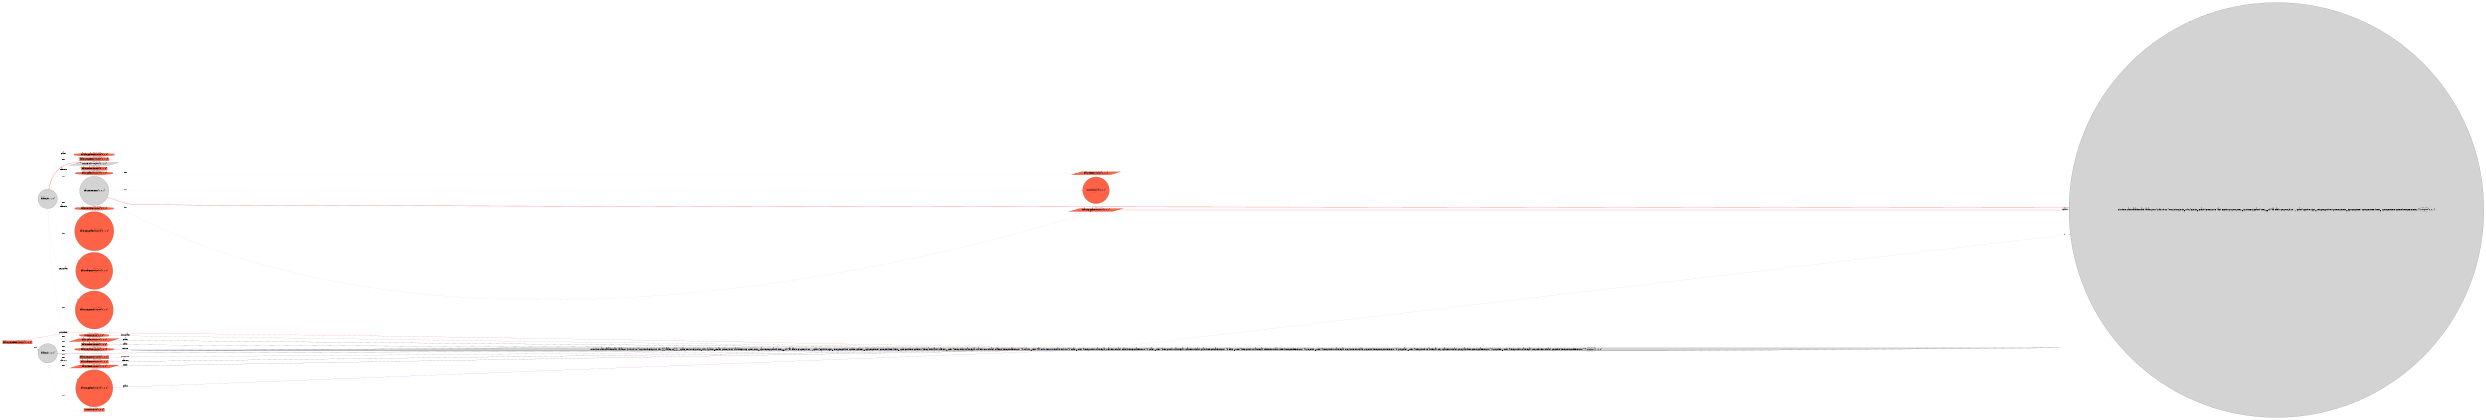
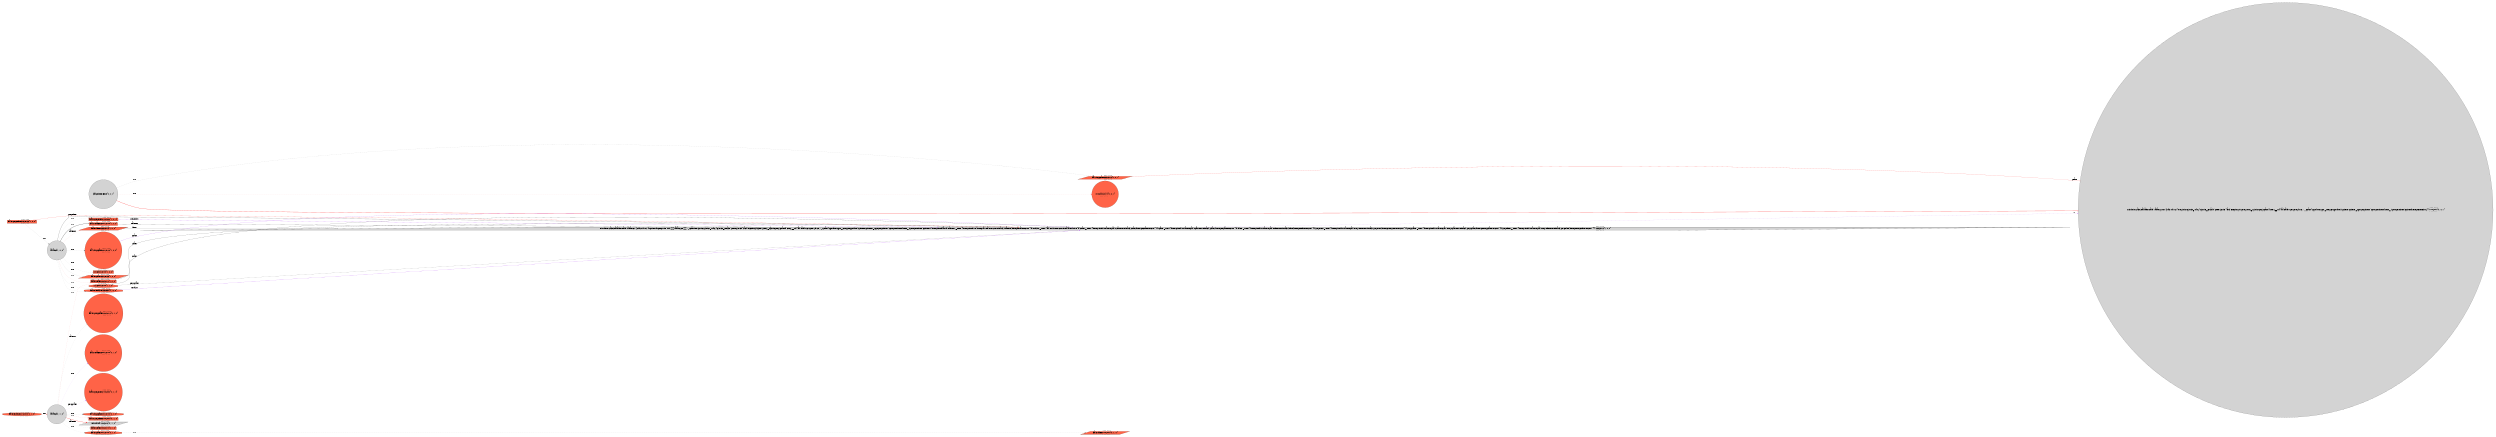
edge "validateCQ['0', '1', '0']" -> "final String cqName@@@2@@@['0', '1', '0']": label "updates" -> "true"
edge "validateCQ['0', '1', '0']" -> "final int resultSize@@@2@@@['0', '1', '0']": reversed
edge "validateCQ['1', '0', '0']" -> "final int totalEvents@@@2@@@['1', '0', '0']": style dotted -> bold
